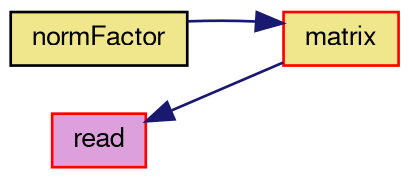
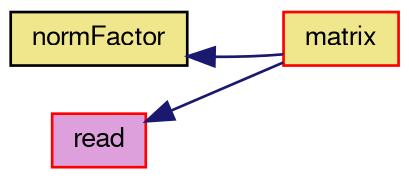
edge "normFactor" -> "matrix": reversed
